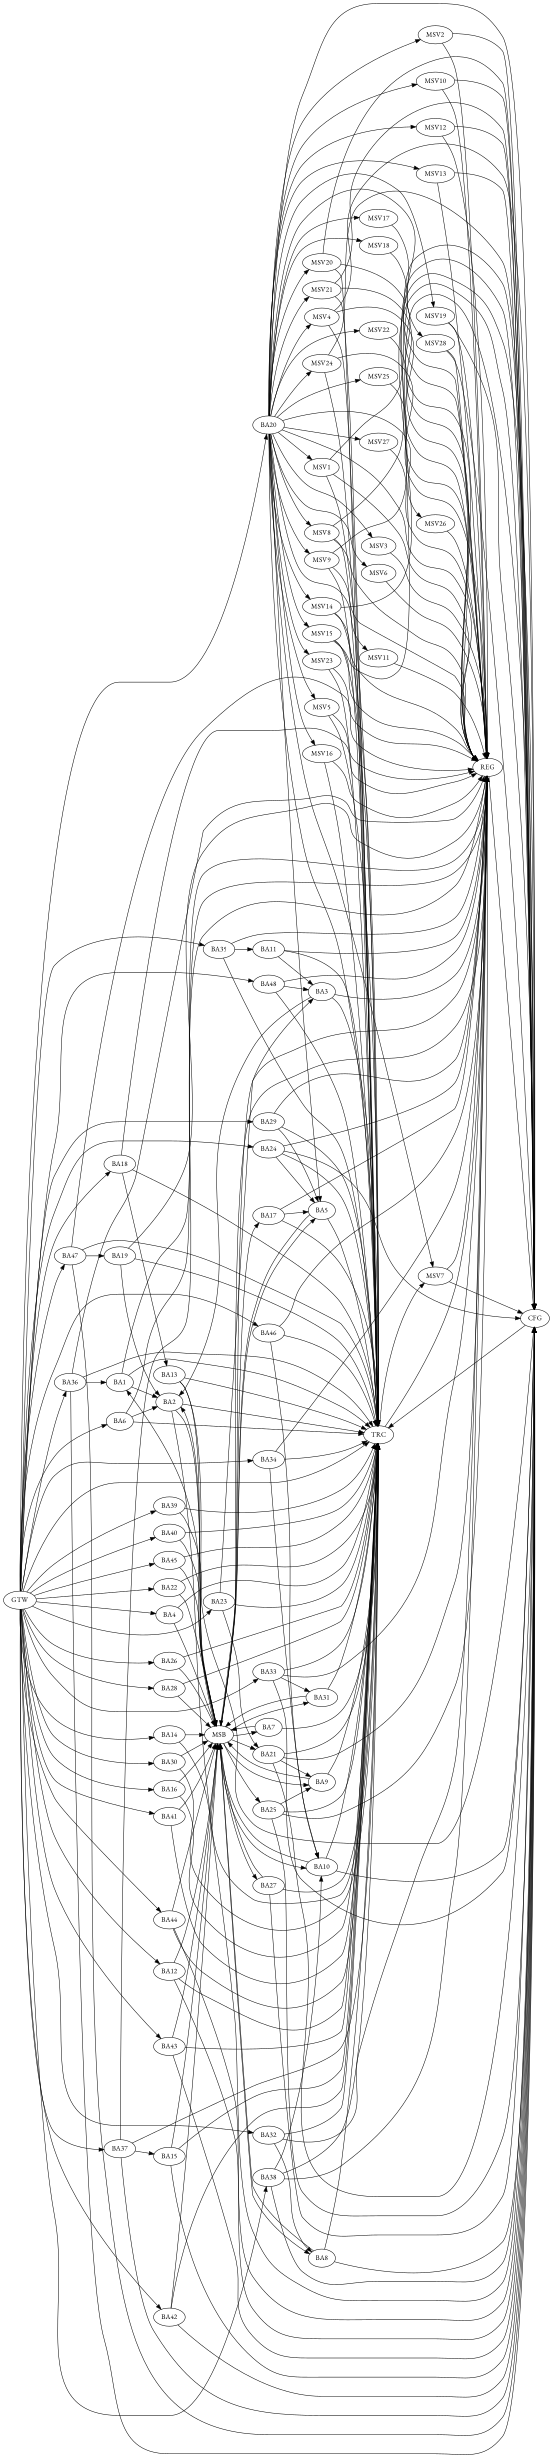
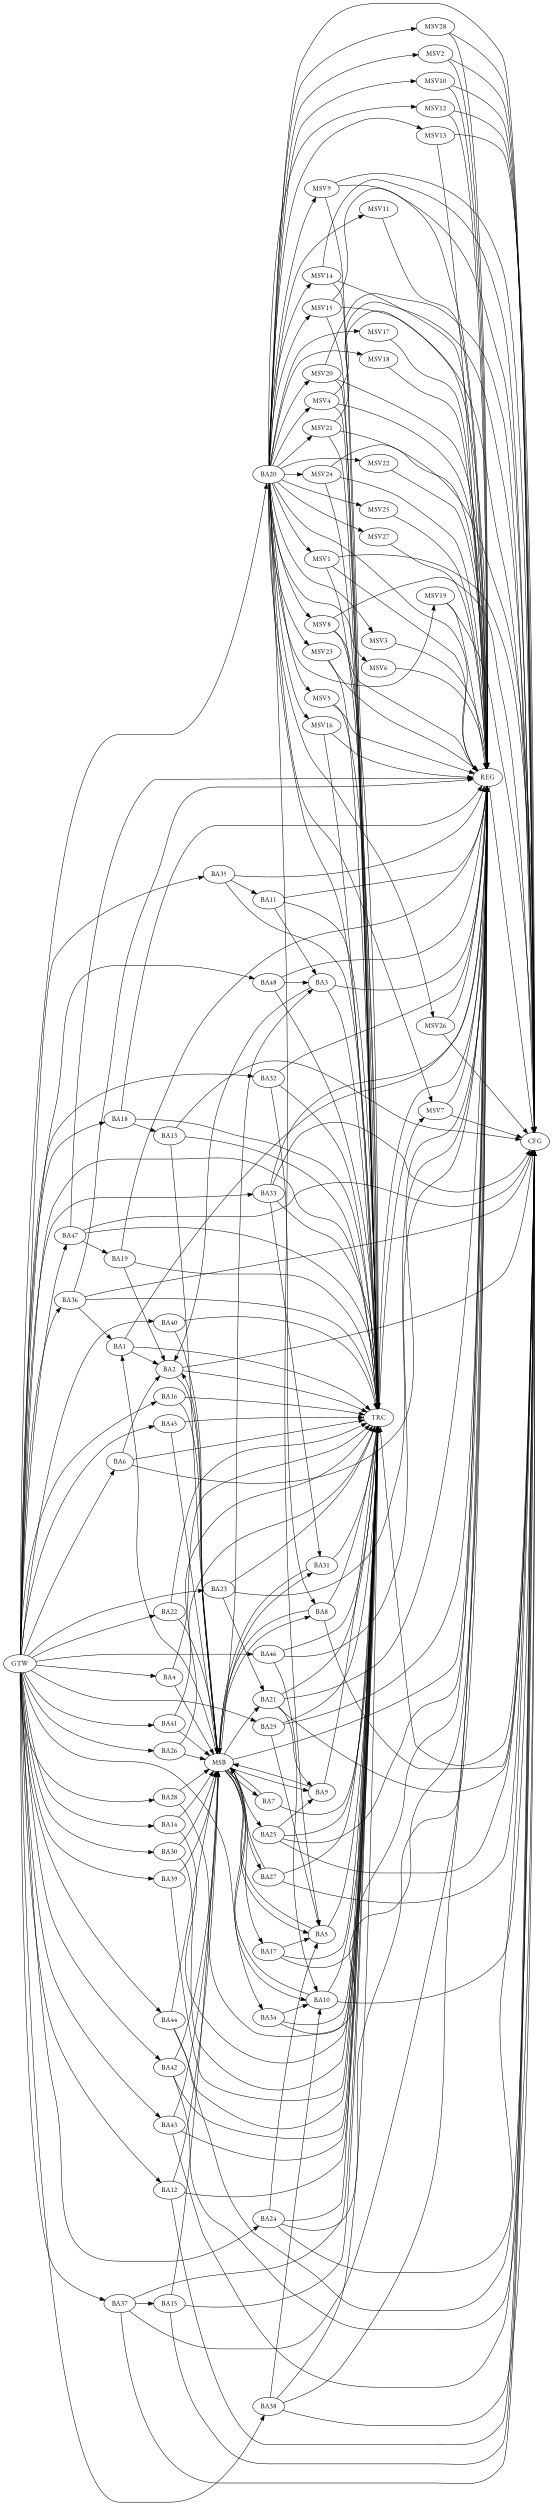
edge "MSV26" -> "CFG": added
